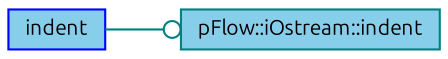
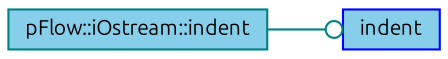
edge "indent" -> "pFlow::iOstream::indent": reversed
